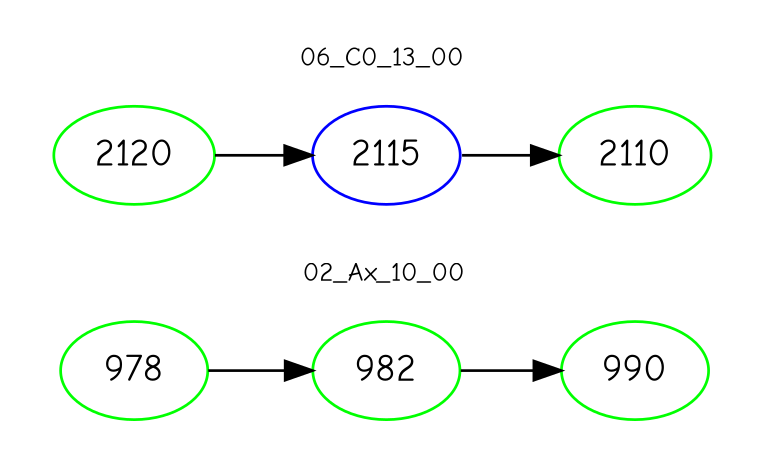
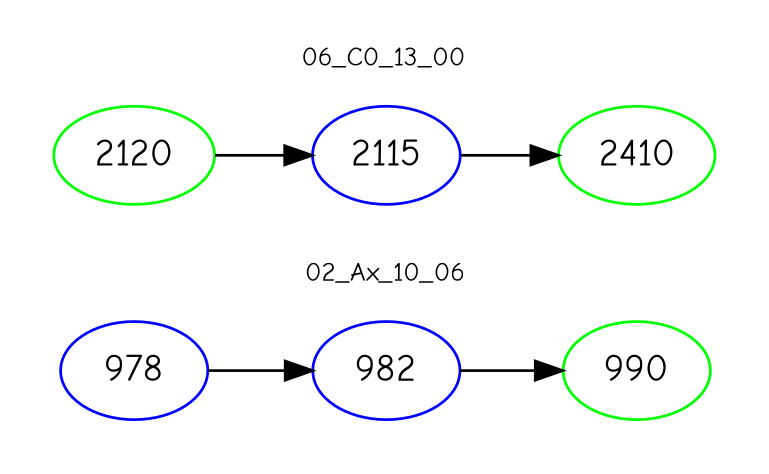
node "2110": label "2110" -> "2410"
cluster "02_Ax_10_00": label "02_Ax_10_00" -> "02_Ax_10_06"
node "978": color green -> blue
node "982": color green -> blue
